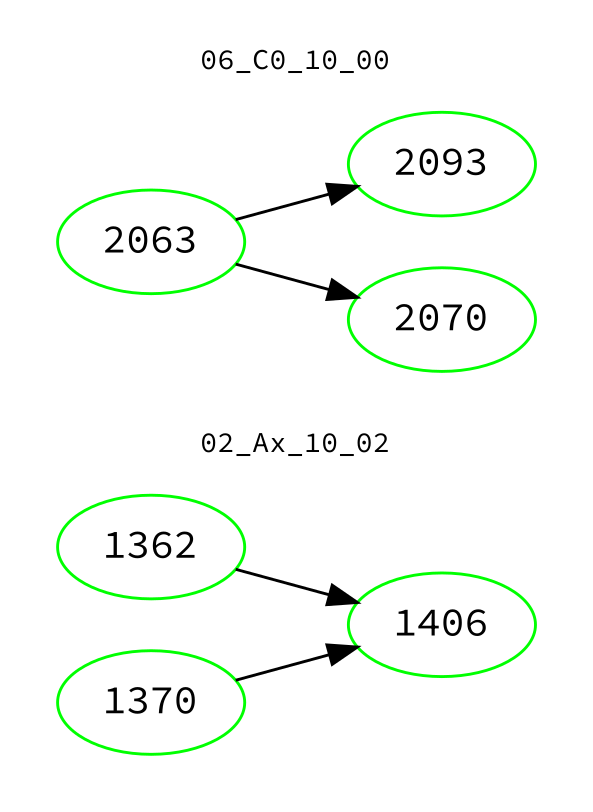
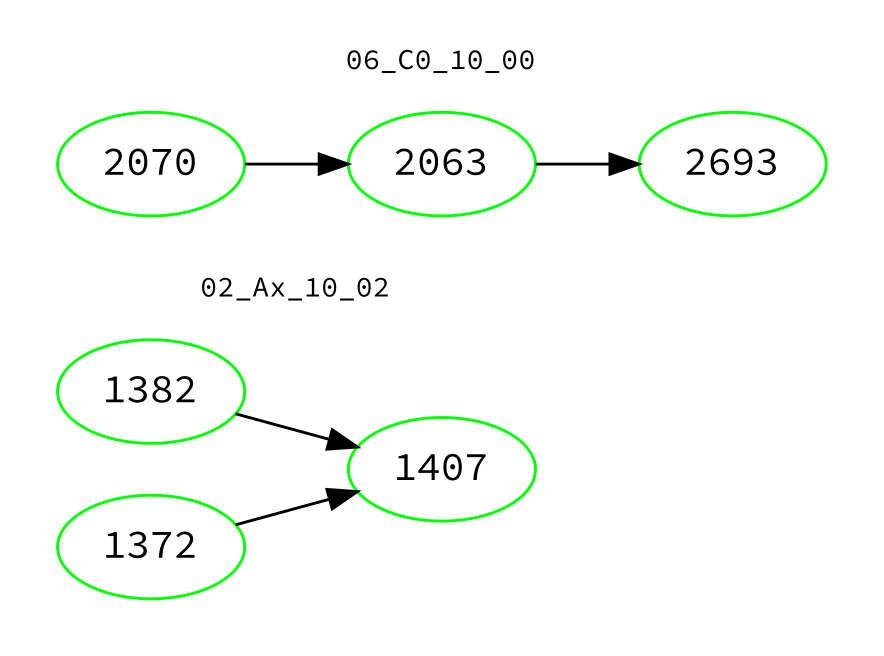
node "2093": label "2093" -> "2693"
edge "2063" -> "2070": reversed
node "1362": label "1362" -> "1382"
node "1406": label "1406" -> "1407"
node "1370": label "1370" -> "1372"
